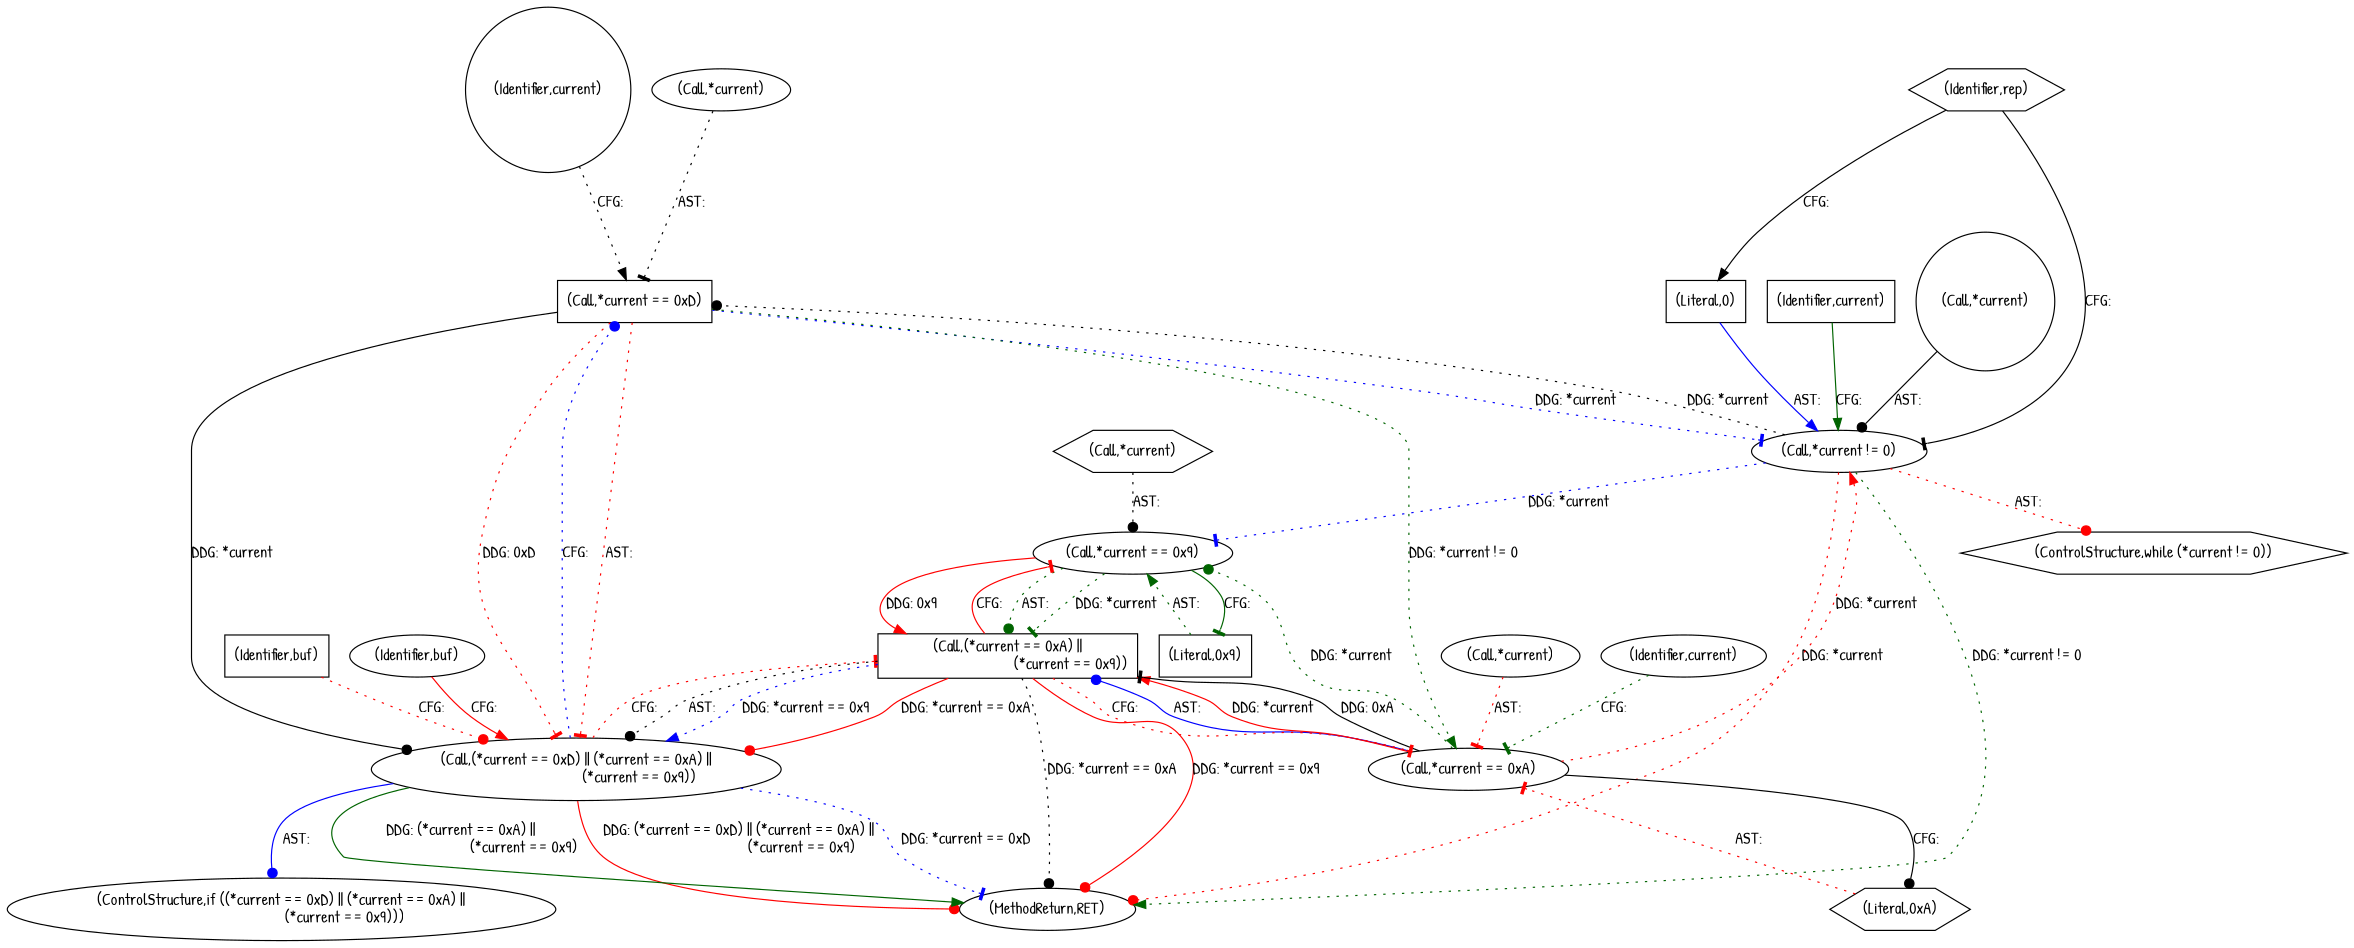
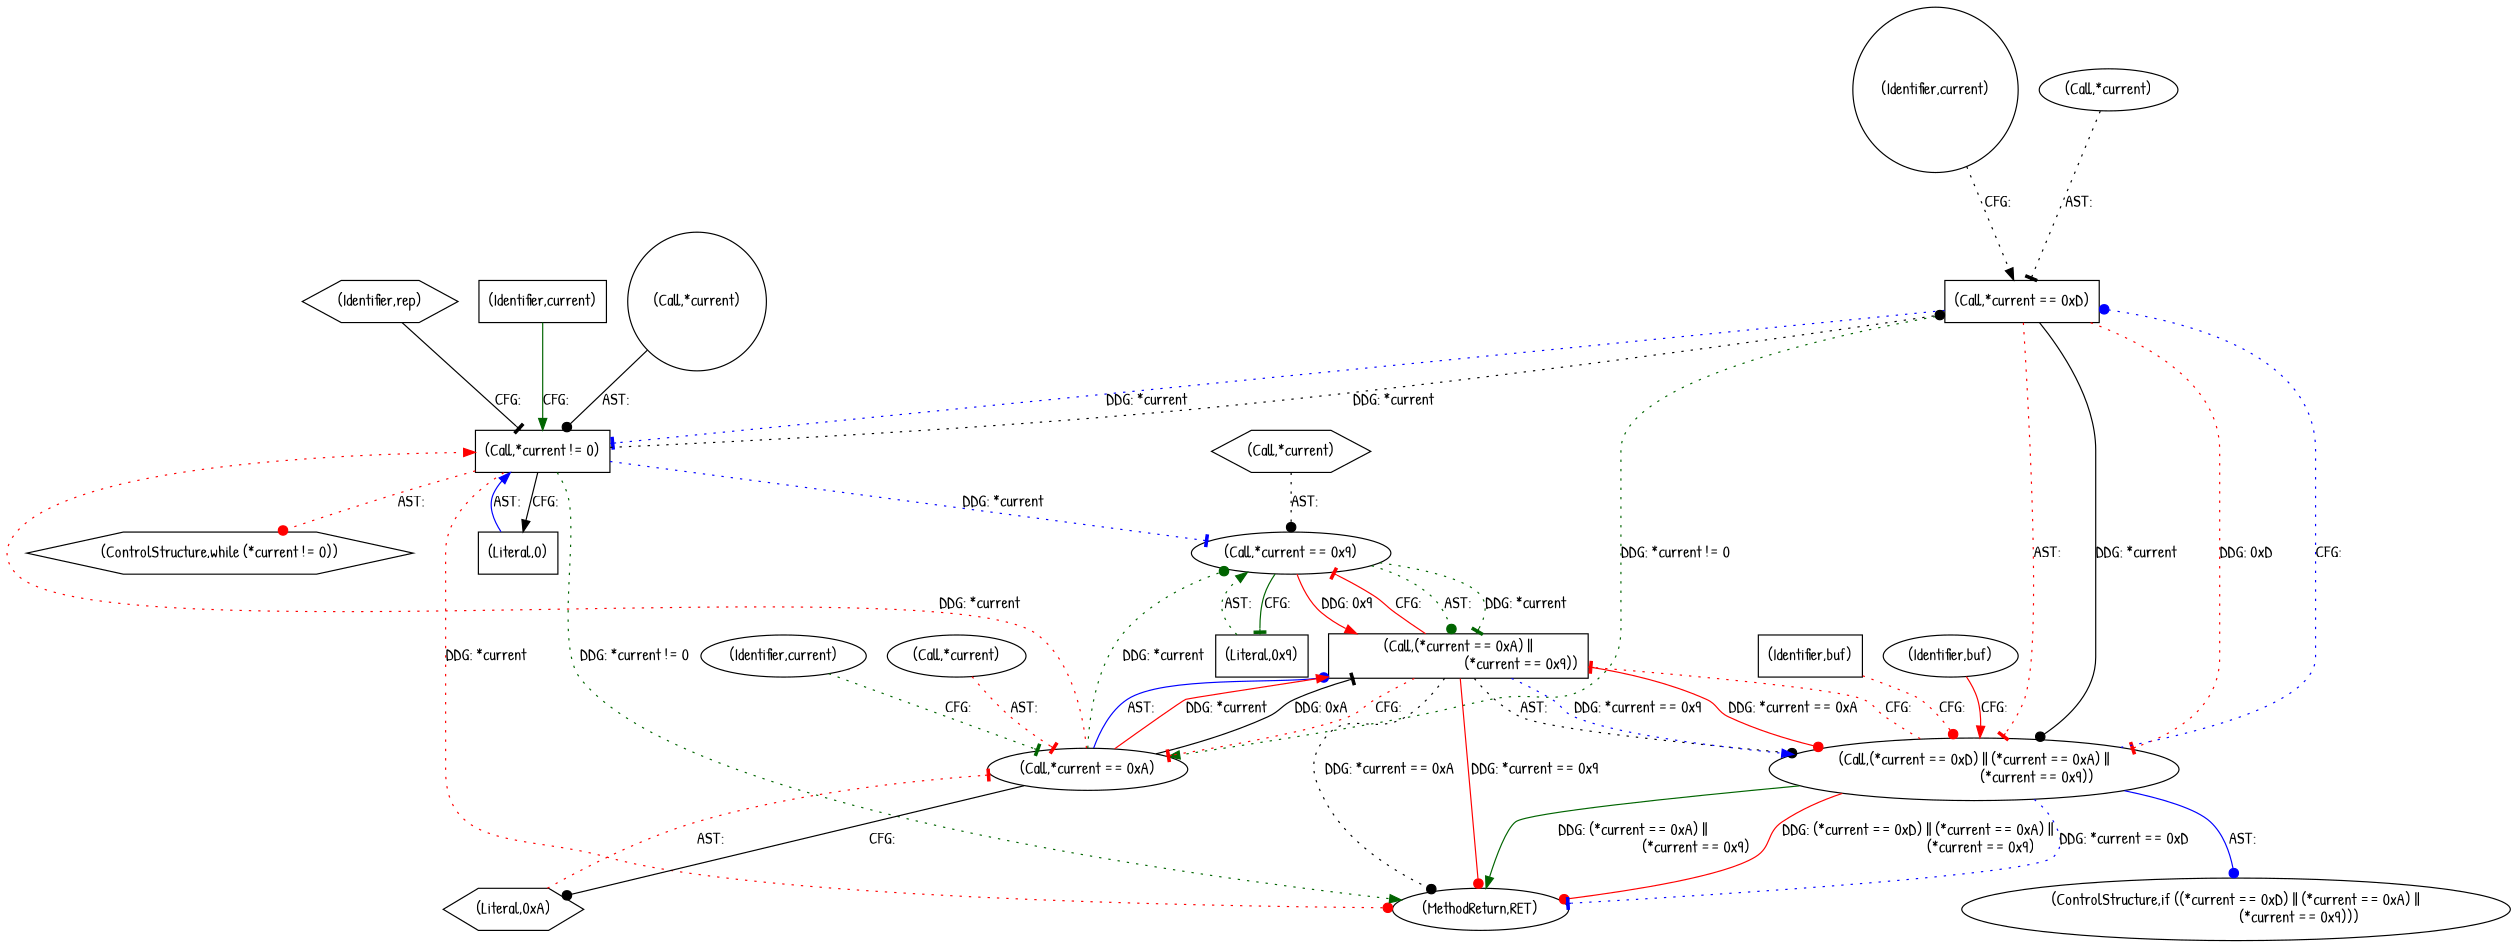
edge "(Identifier,rep)" -> "(Literal,0)": now "(Call,*current != 0)" -> "(Literal,0)"
node "(Call,*current != 0)": shape ellipse -> box
